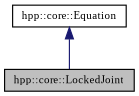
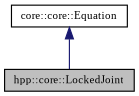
node "hpp::core::Equation": label "hpp::core::Equation" -> "core::core::Equation"
